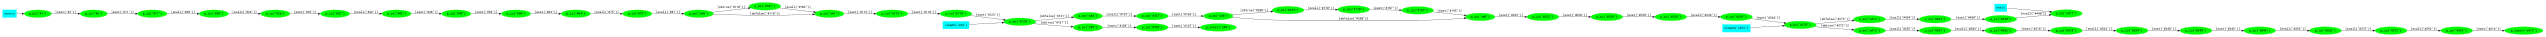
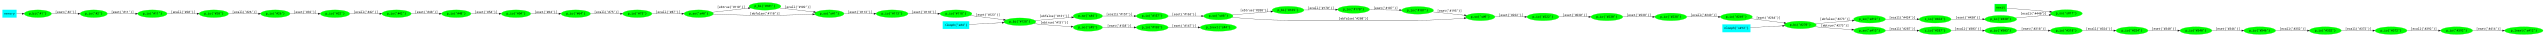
node "nexit": fillcolor cyan -> green
